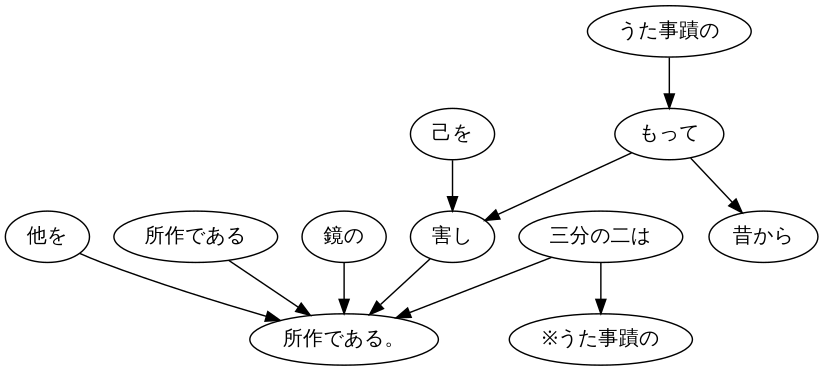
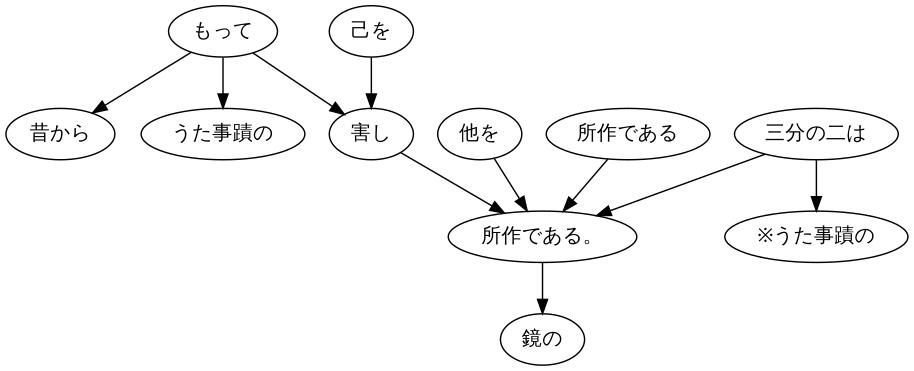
edge "うた事蹟の" -> "もって": reversed
edge "鏡の" -> "所作である。": reversed
